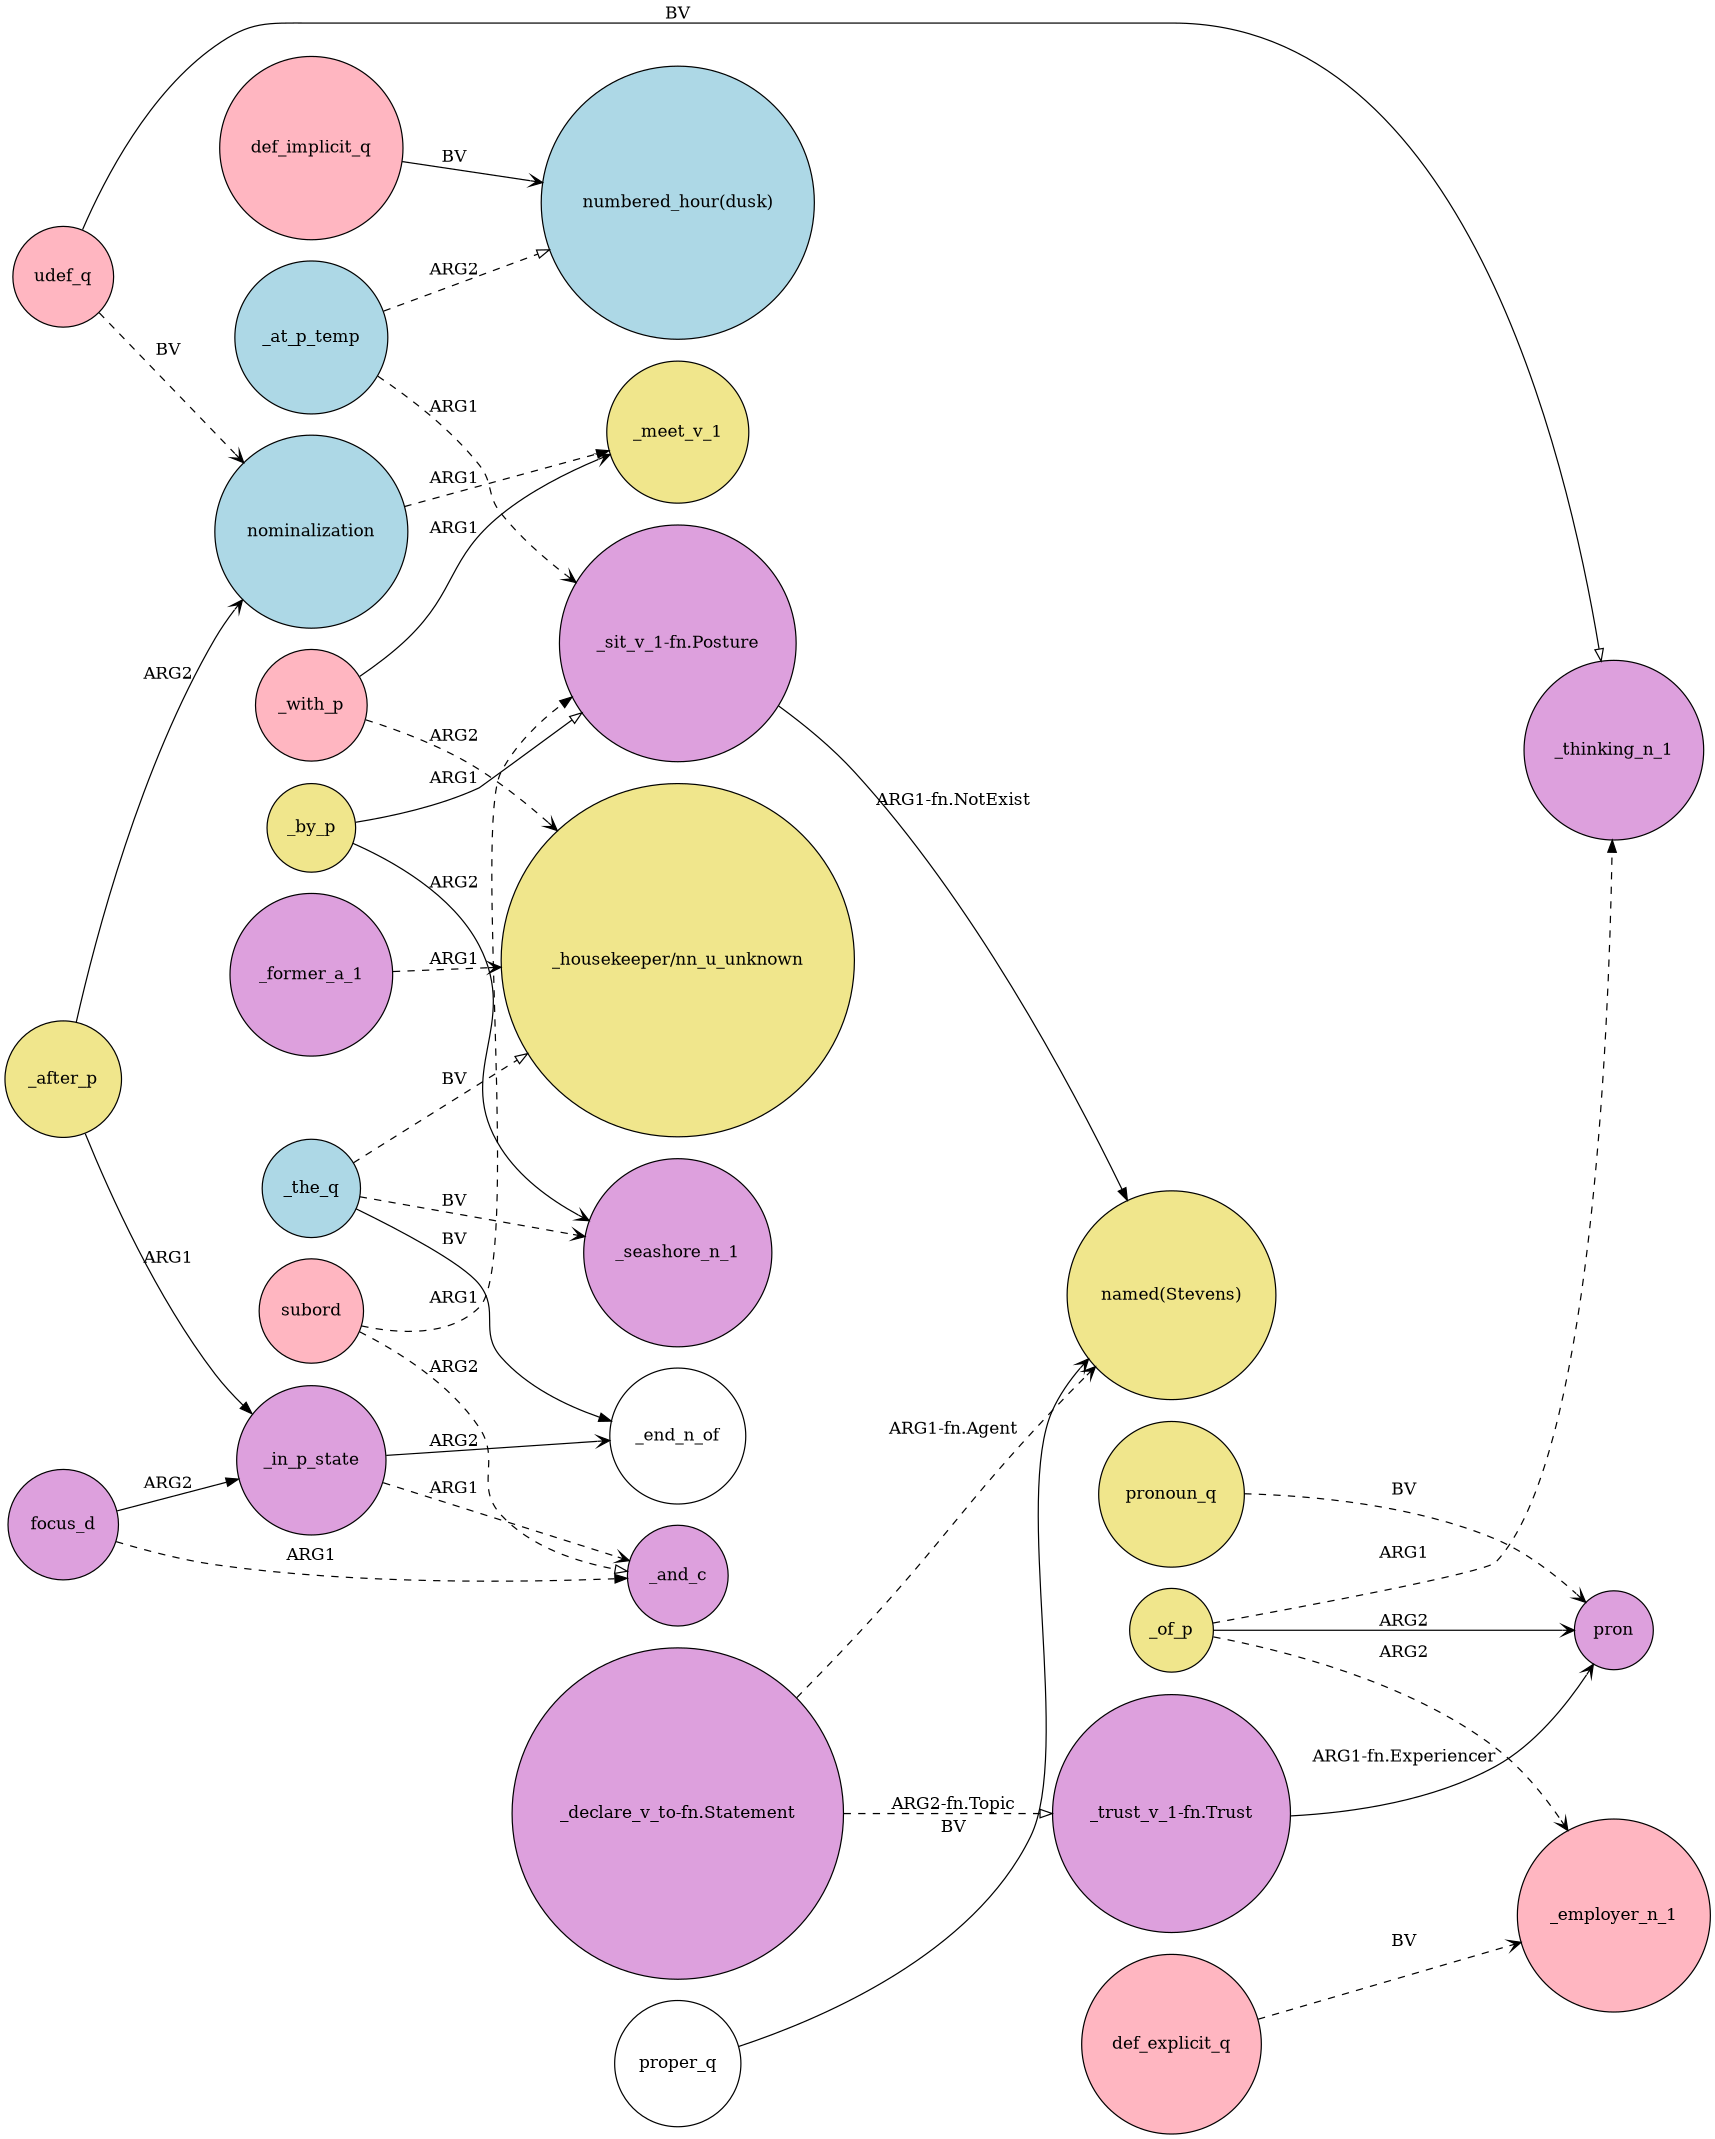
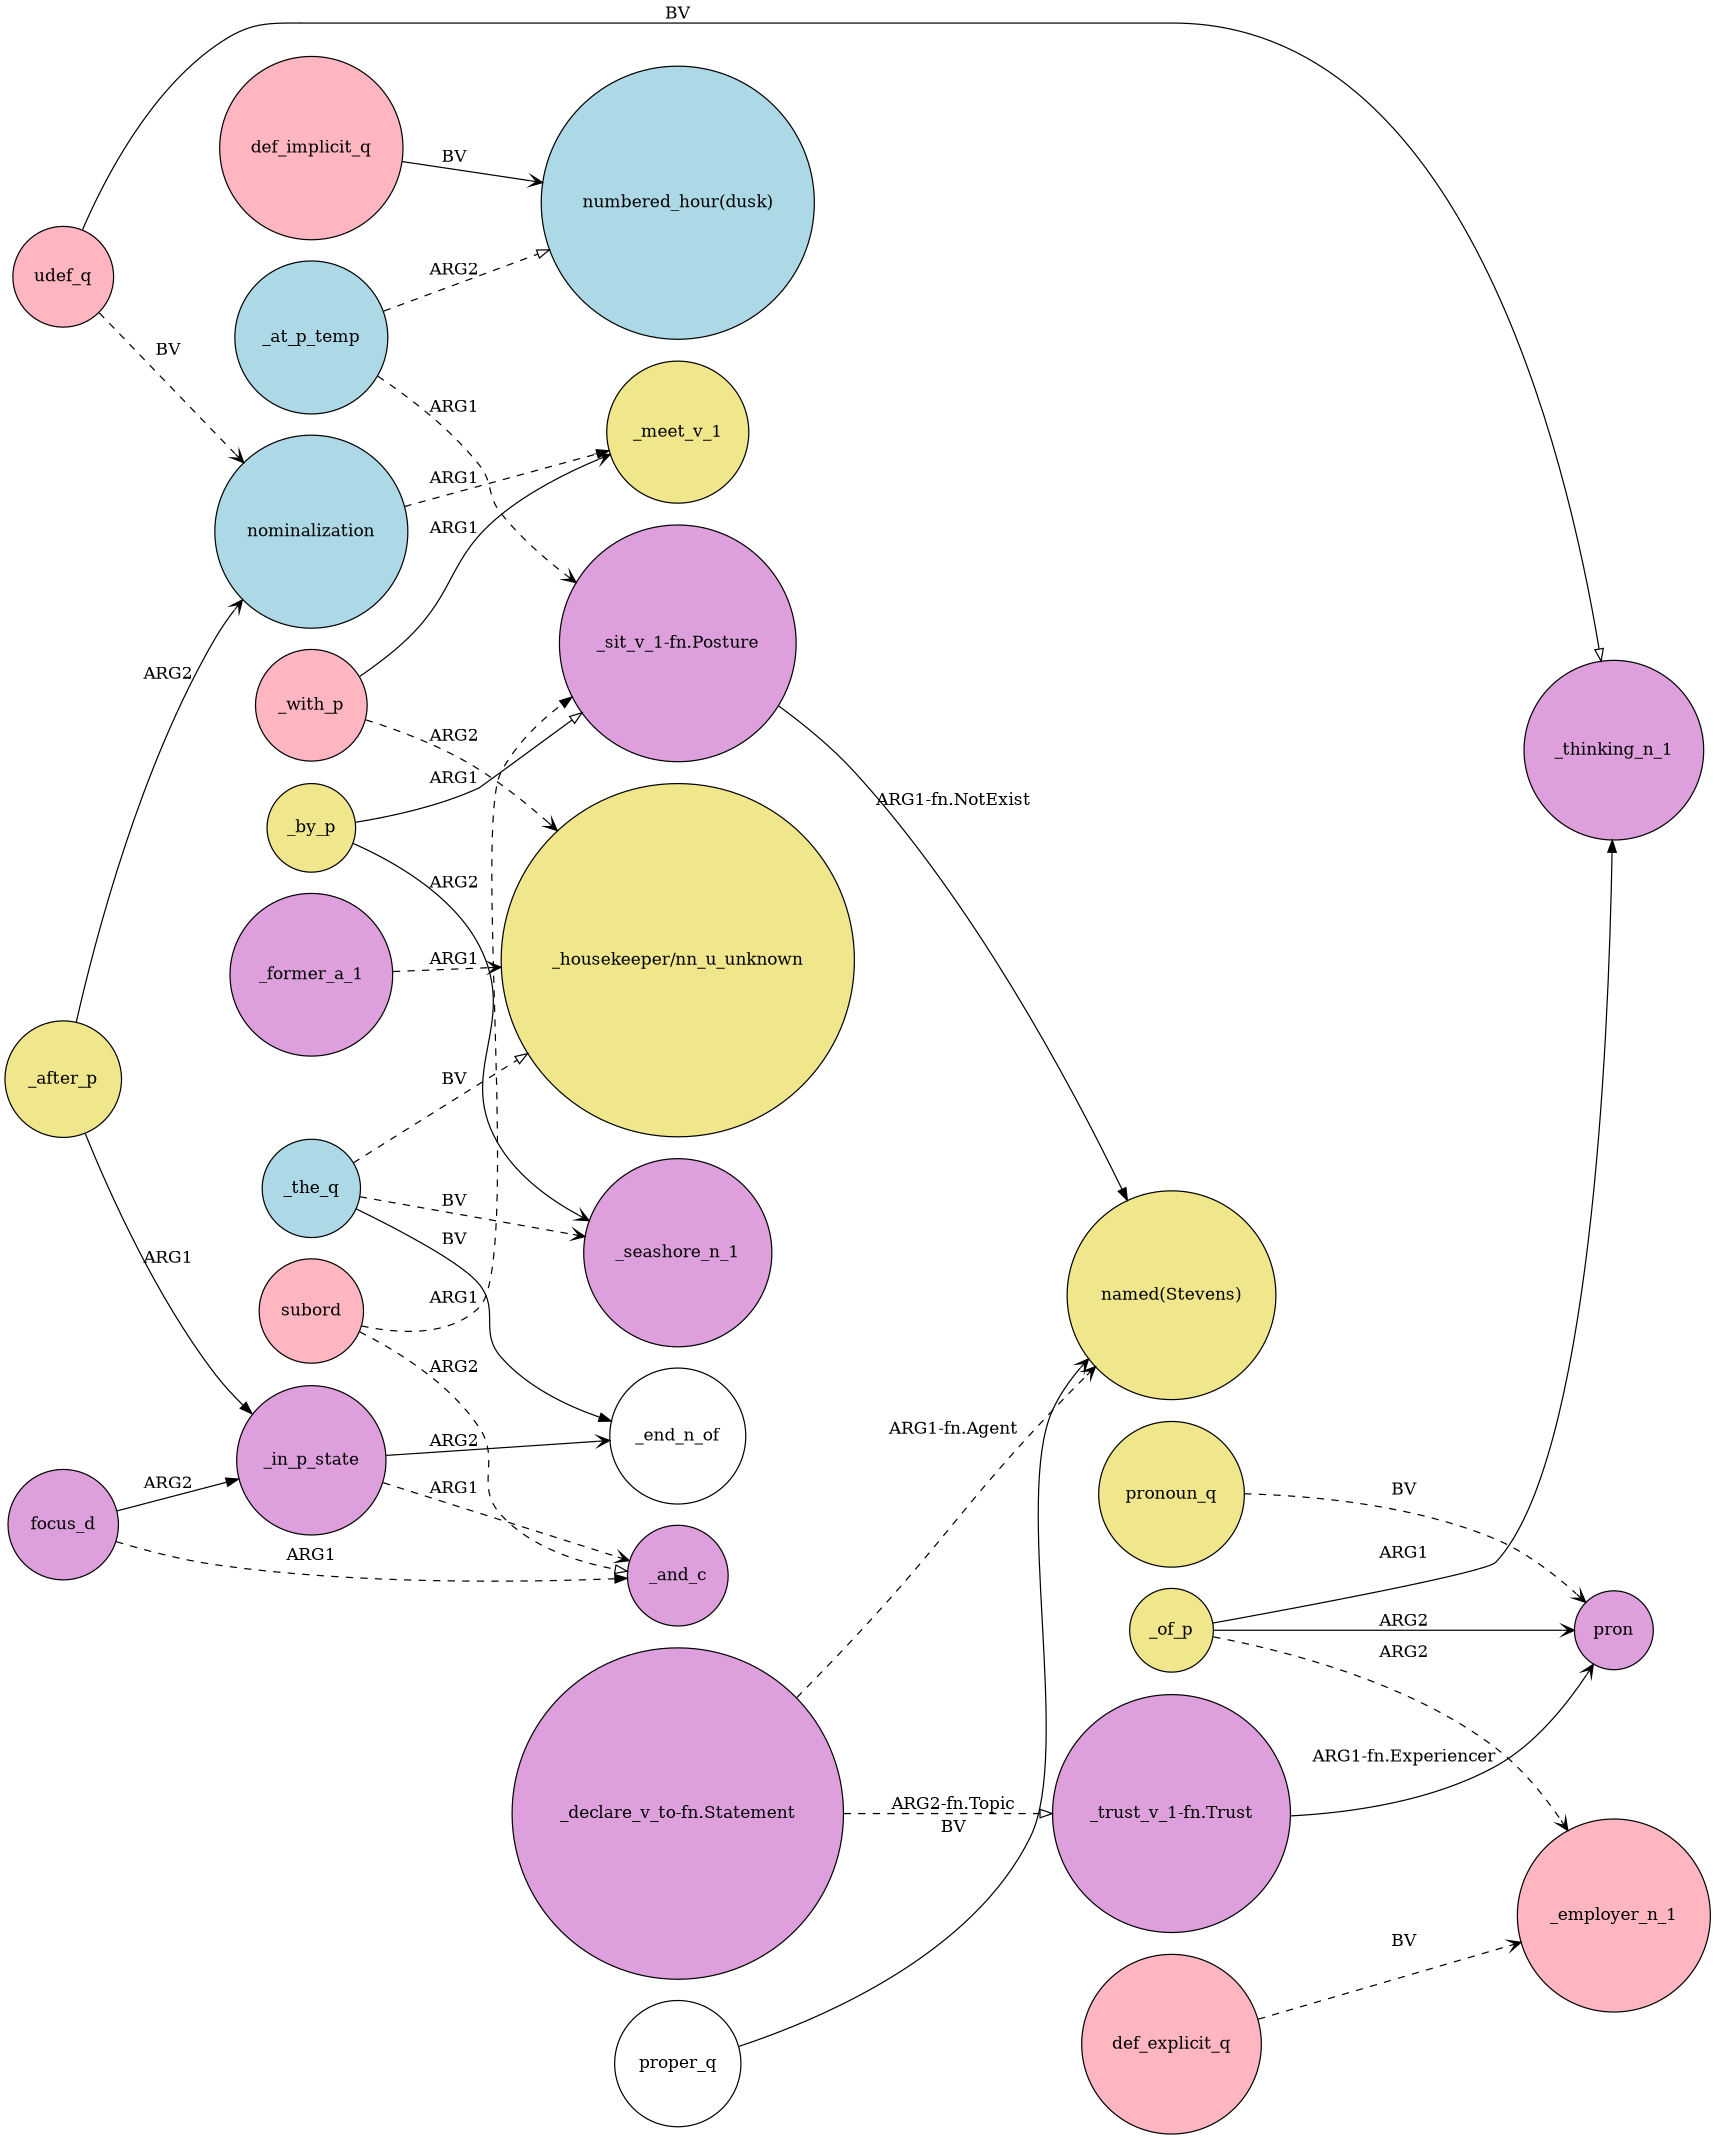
edge "_of_p" -> "_thinking_n_1": style dashed -> solid
